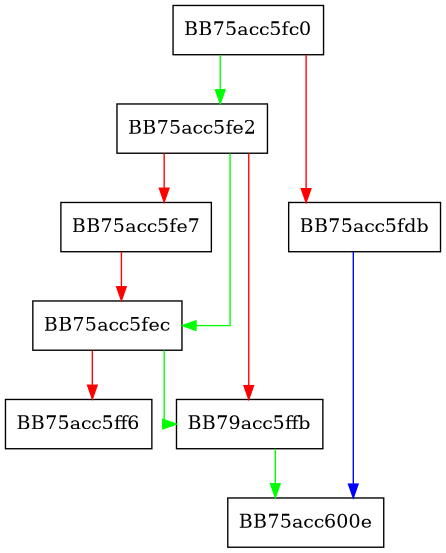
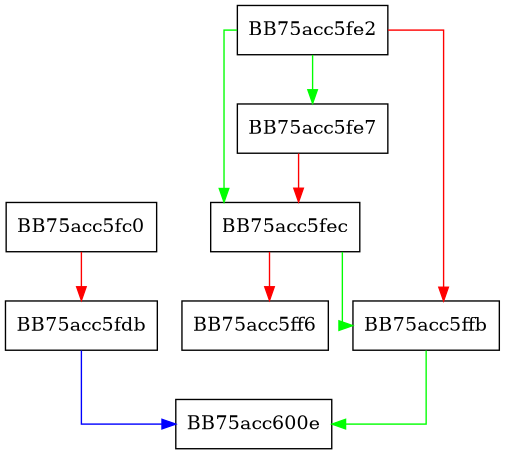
edge "BB75acc5fc0" -> "BB75acc5fe2": removed
edge "BB75acc5fe2" -> "BB75acc5fe7": color red -> green
node "BB79acc5ffb": label "BB79acc5ffb" -> "BB75acc5ffb"
